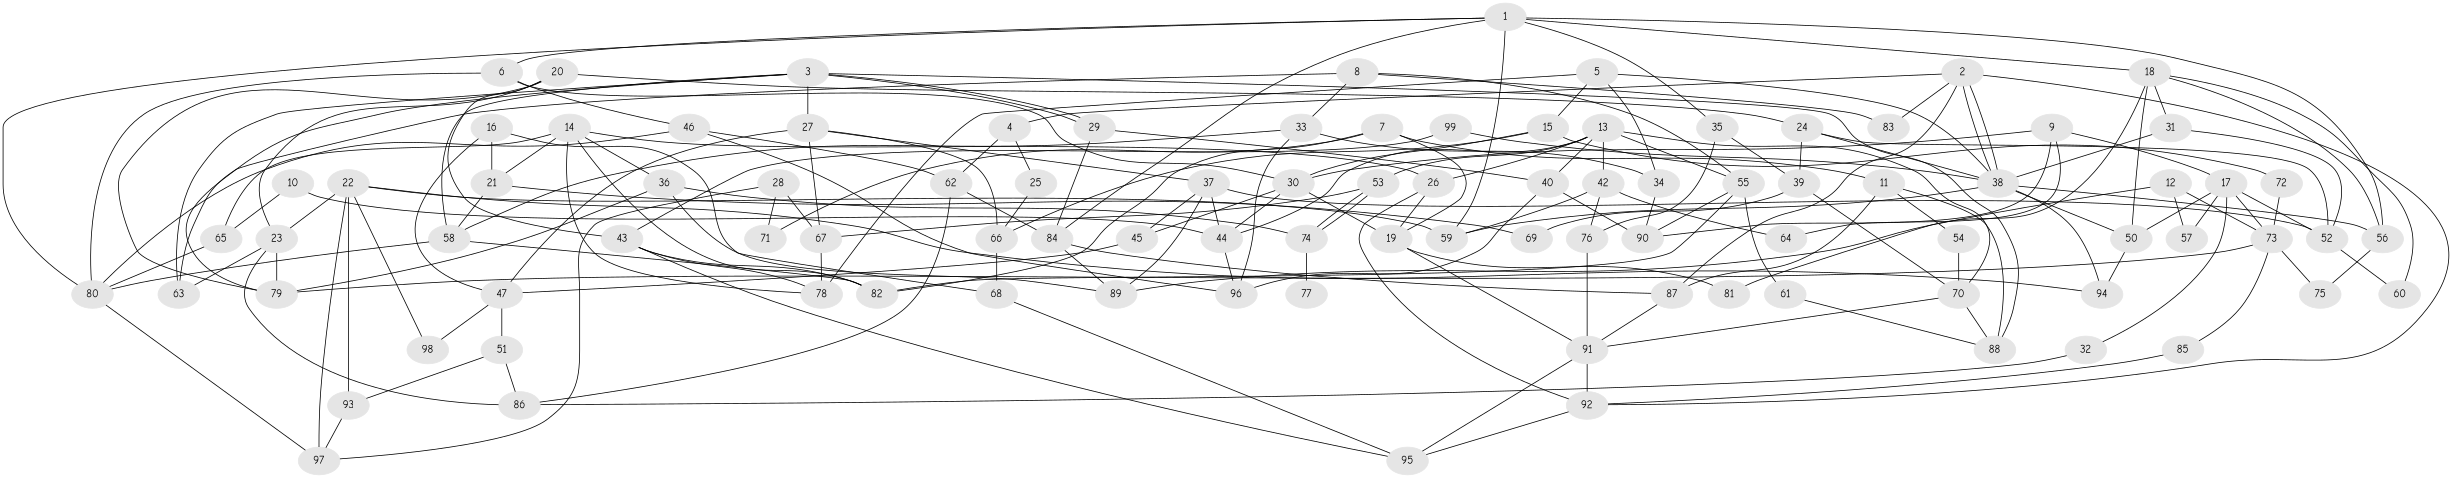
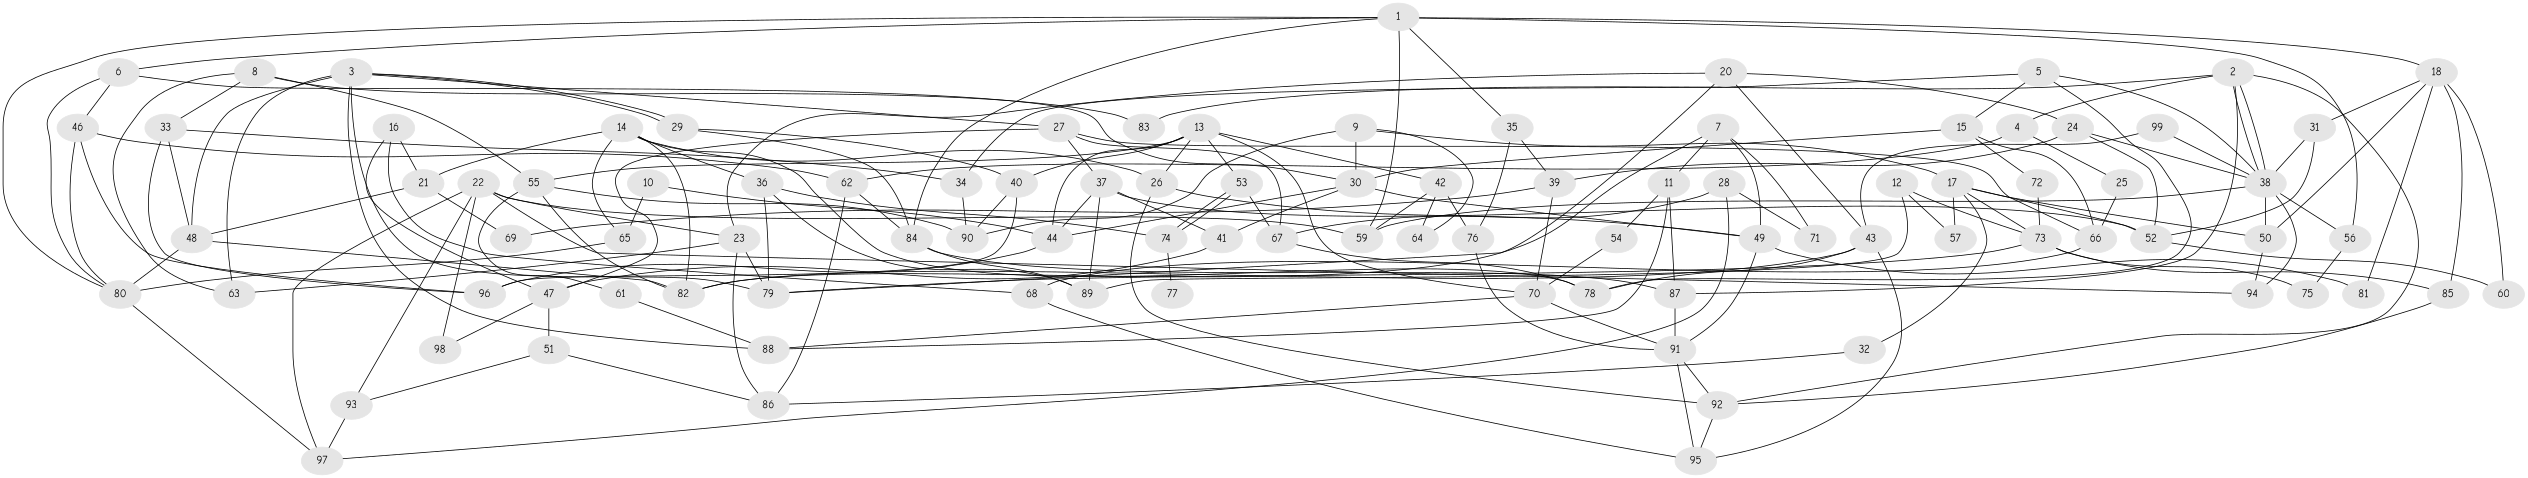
edge "18" -- "56": now "18" -- "85"
node "58": label "58" -> "48"
node "45": label "45" -> "41"
node "19": label "19" -> "49"
